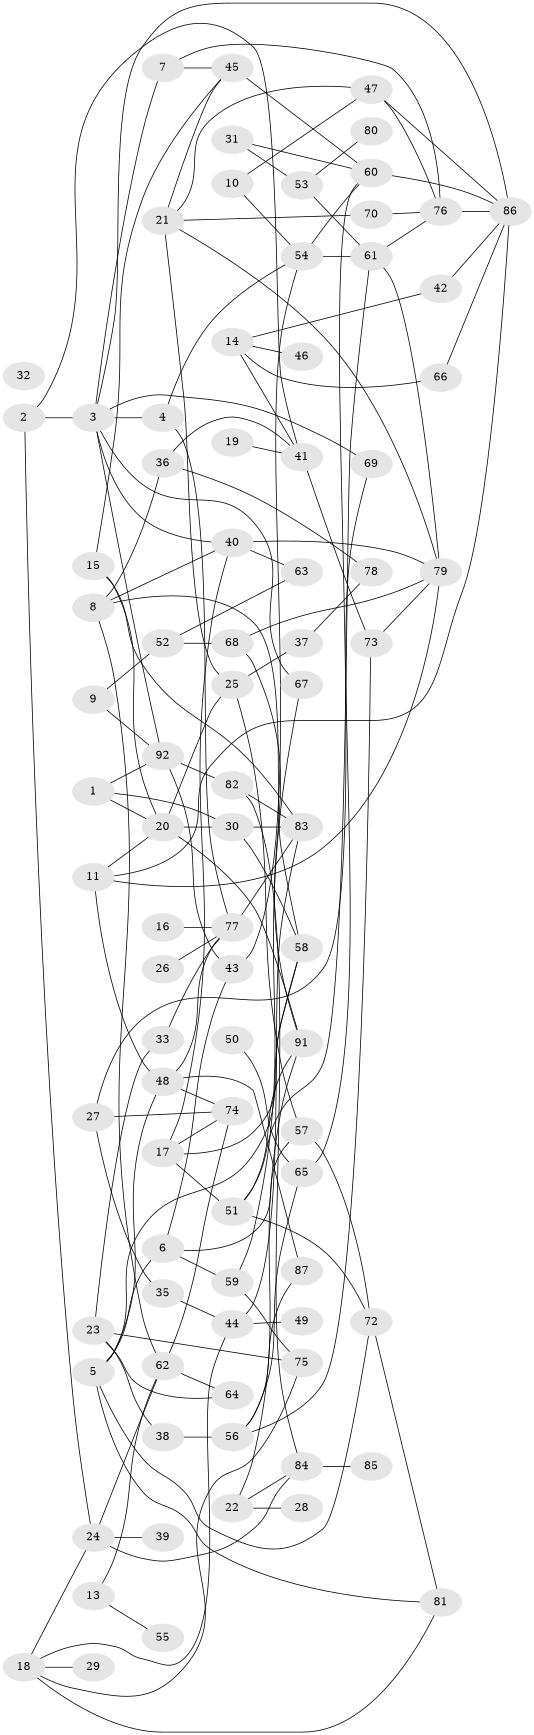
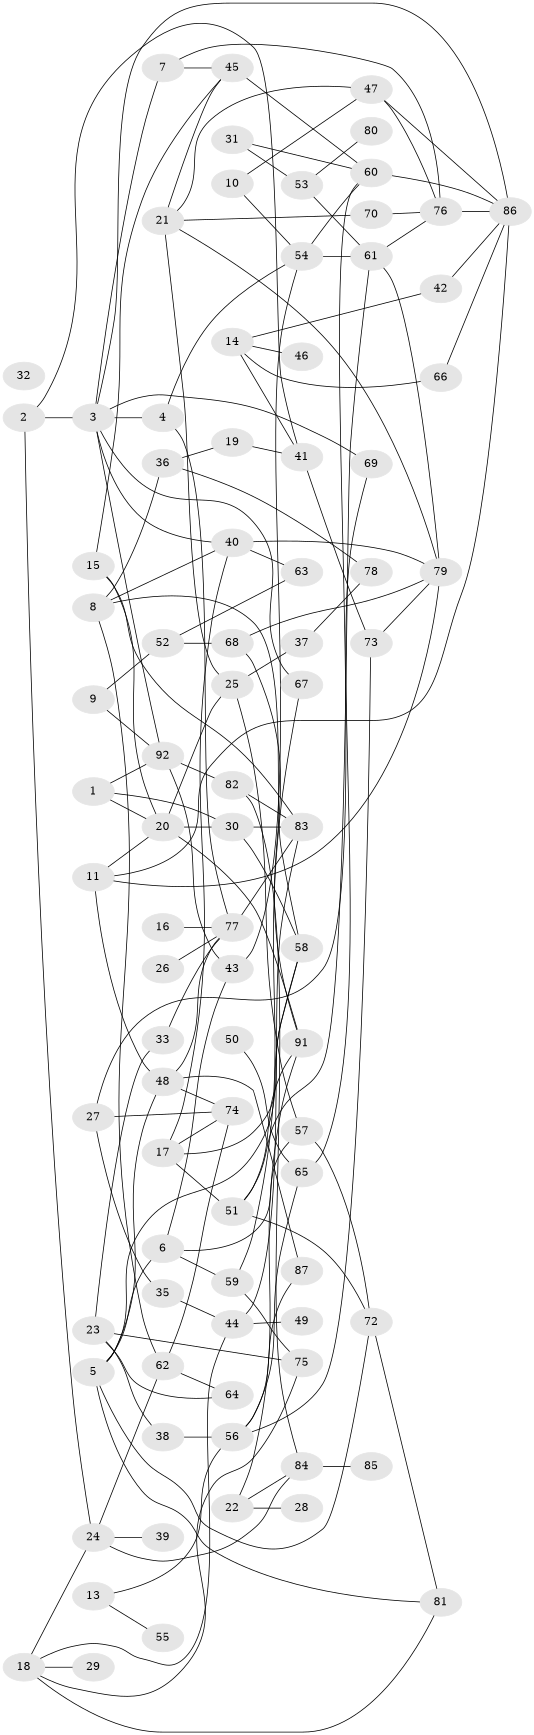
edge "41" -- "36": now "19" -- "36"
edge "62" -- "13": now "56" -- "13"
